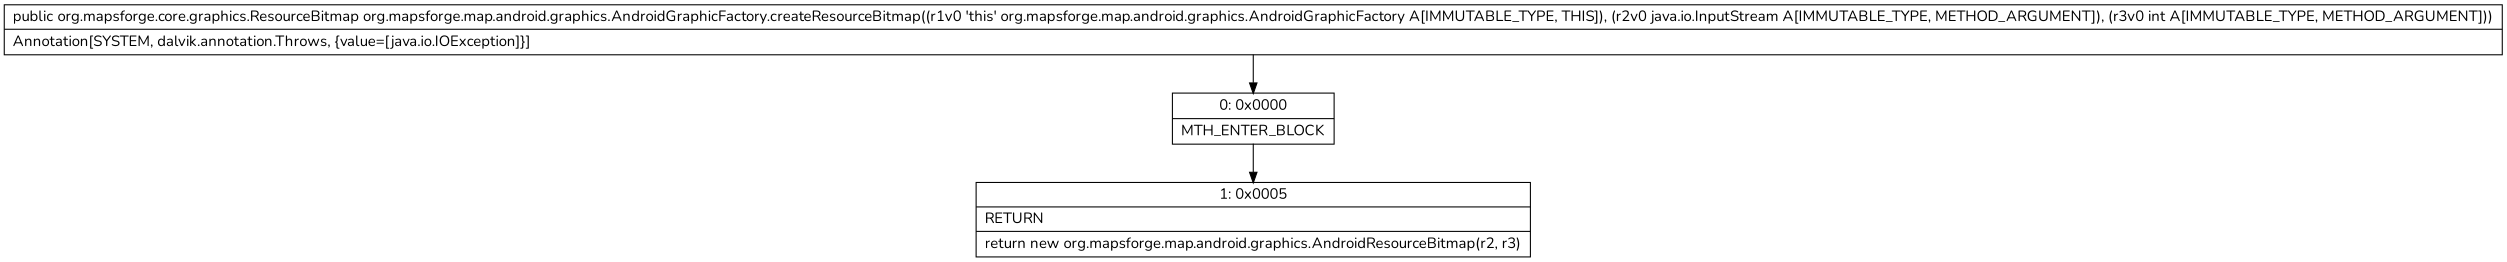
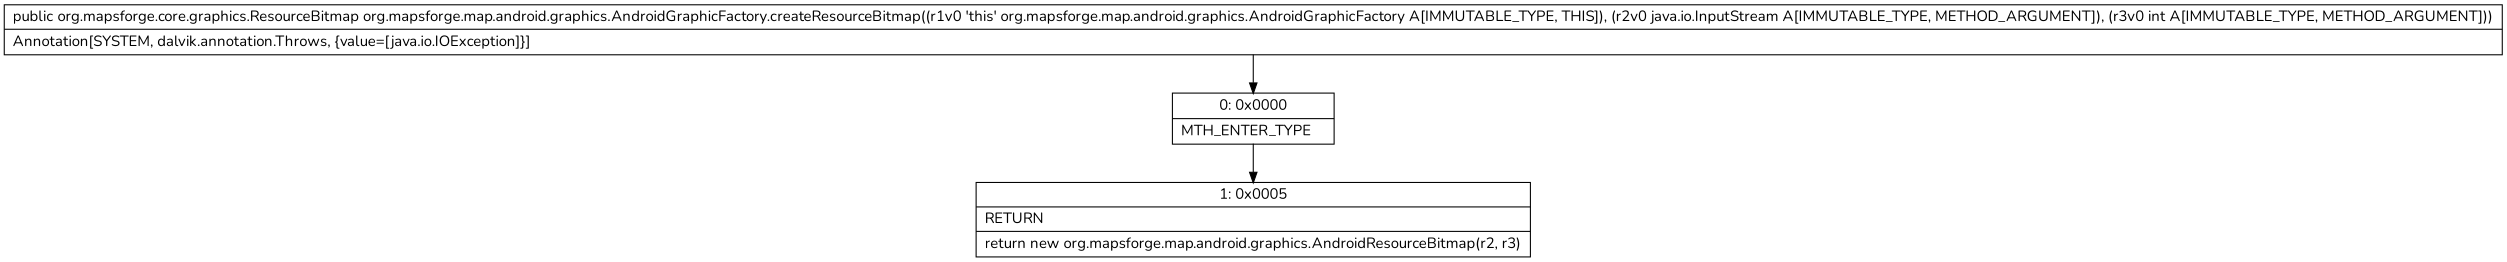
node "0: 0x0000": text "MTH_ENTER_BLOCK" -> "MTH_ENTER_TYPE"
